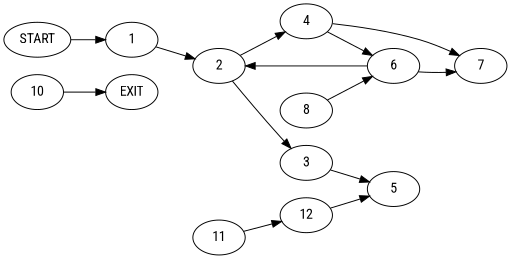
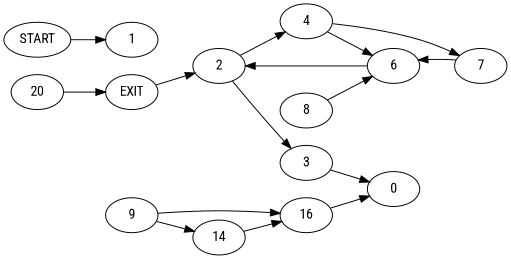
edge "1" -> "2": now "EXIT" -> "2"
edge "6" -> "7": reversed
node "10": label "10" -> "20"
node "5": label "5" -> "0"
node "9": added
node "12": label "12" -> "16"
node "11": label "11" -> "14"
